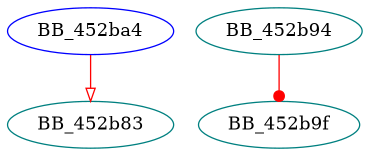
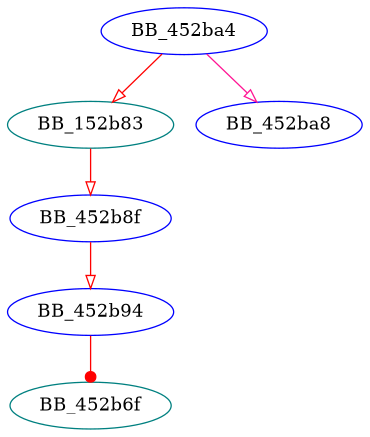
node "BB_452b94": color teal -> blue
node "BB_452b83": label "BB_452b83" -> "BB_152b83"
node "BB_452ba8": added
node "BB_452b9f": label "BB_452b9f" -> "BB_452b6f"
node "BB_452b8f": added
